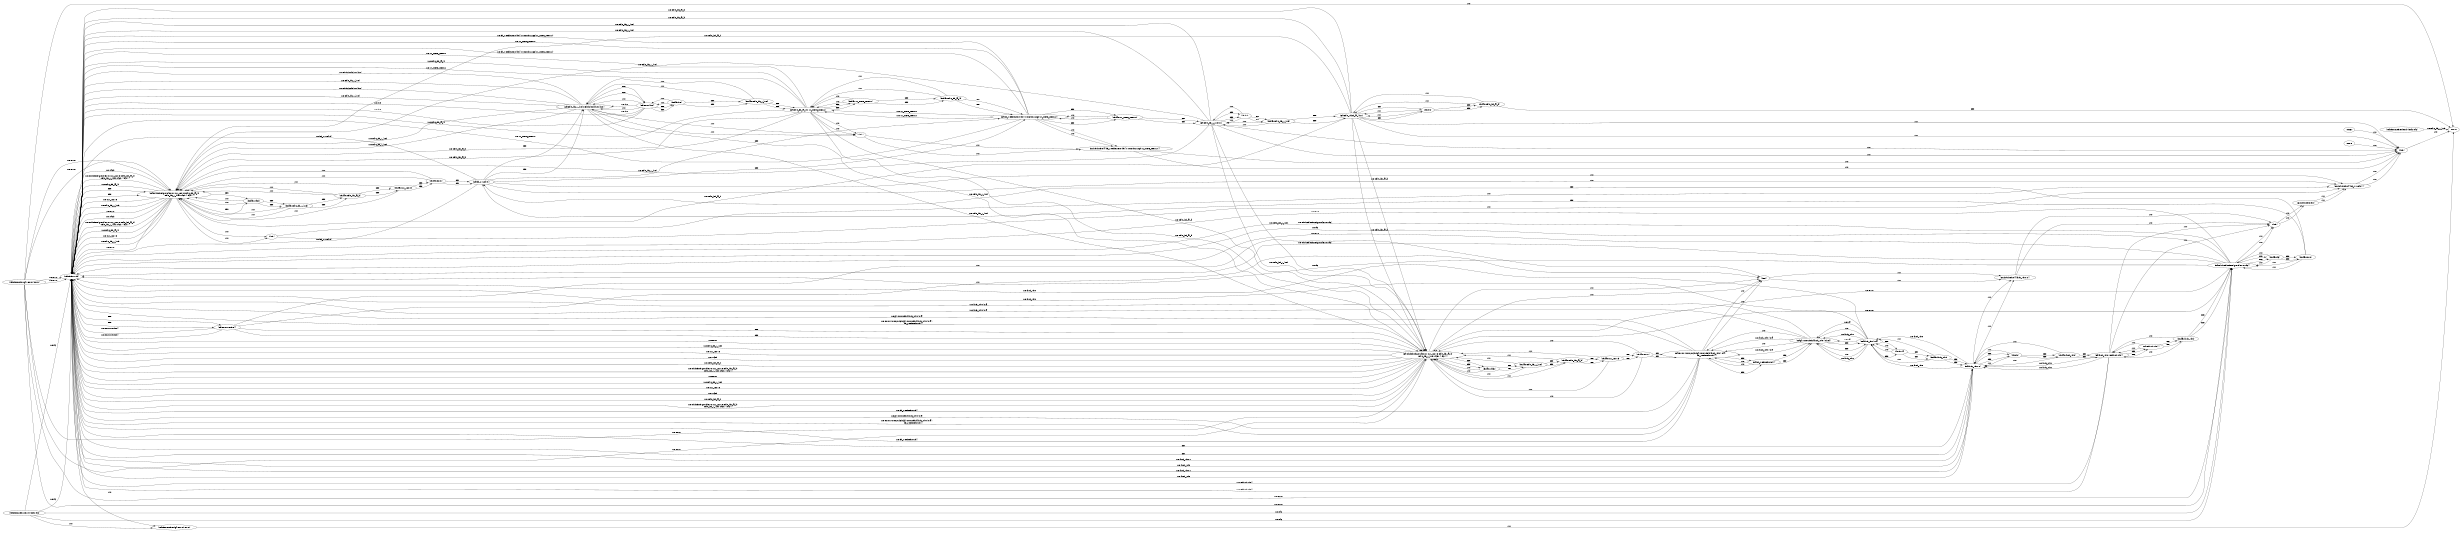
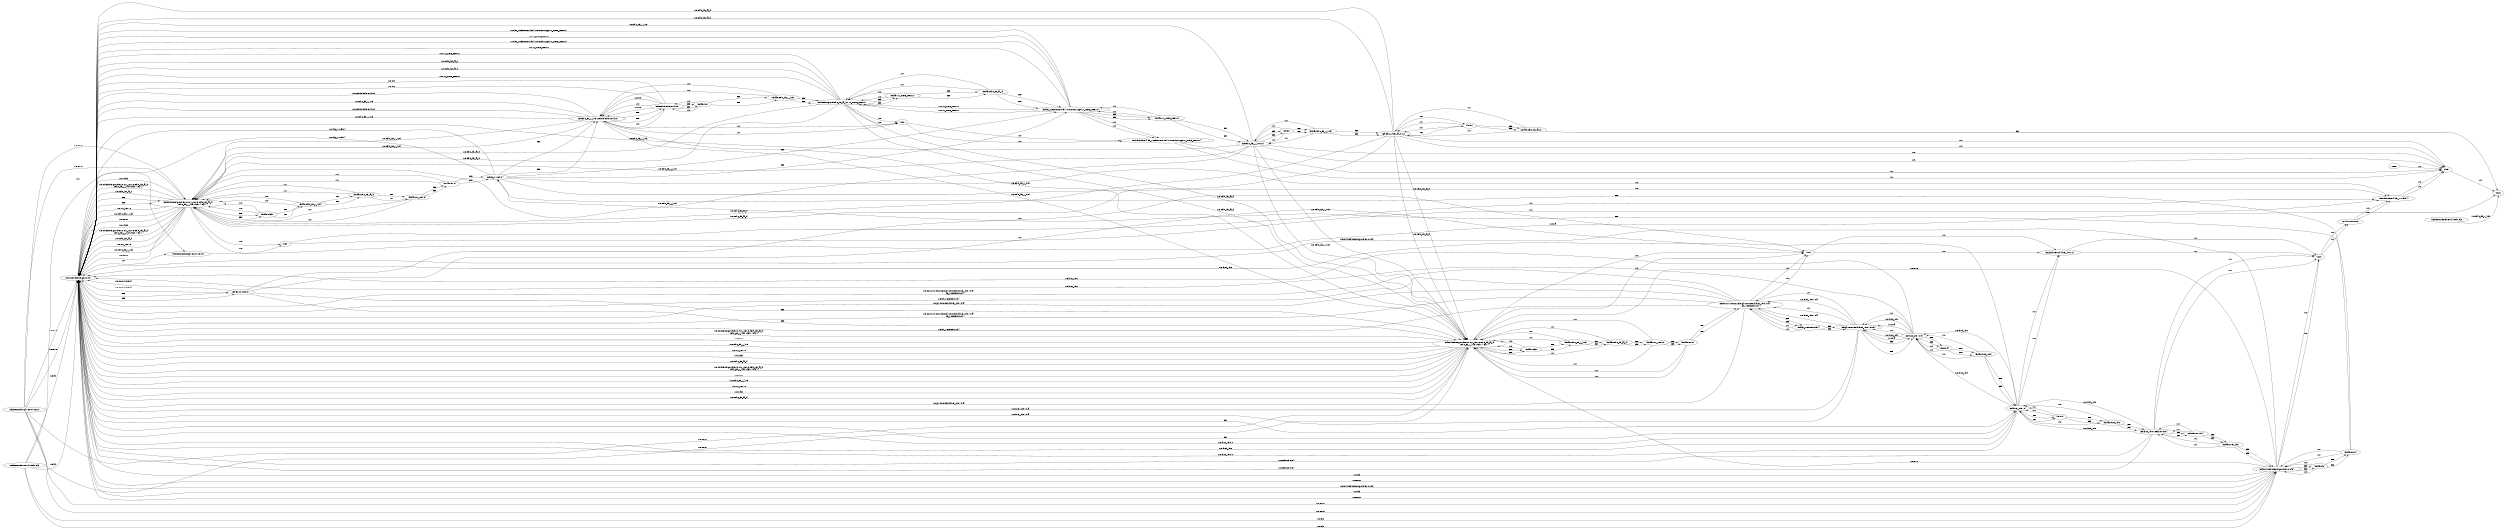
edge "(MethodParameterIn,gfx::Canvas* canvas)" -> "1000102": removed, label "AST:"
node "(Call,Canvas(true))": label "(Call,Canvas(true))" -> "(Call,GetStrokeThickness(true))"
node "(Call,active_tab_fill_id = IDR_THEME_TOOLBAR)": label "(Call,active_tab_fill_id = IDR_THEME_TOOLBAR)" -> "(PaintTabBackground,active_tab_fill_id = IDR_THEME_TOOLBAR)"
node "1000110": removed
node "(MethodReturn,void)": label "(MethodReturn,void)" -> "(PaintInactiveTabBackground,void)"
edge "(MethodParameterOut,gfx::Canvas* canvas)" -> "1000102": label "AST: " -> "DDG: 0xff"
